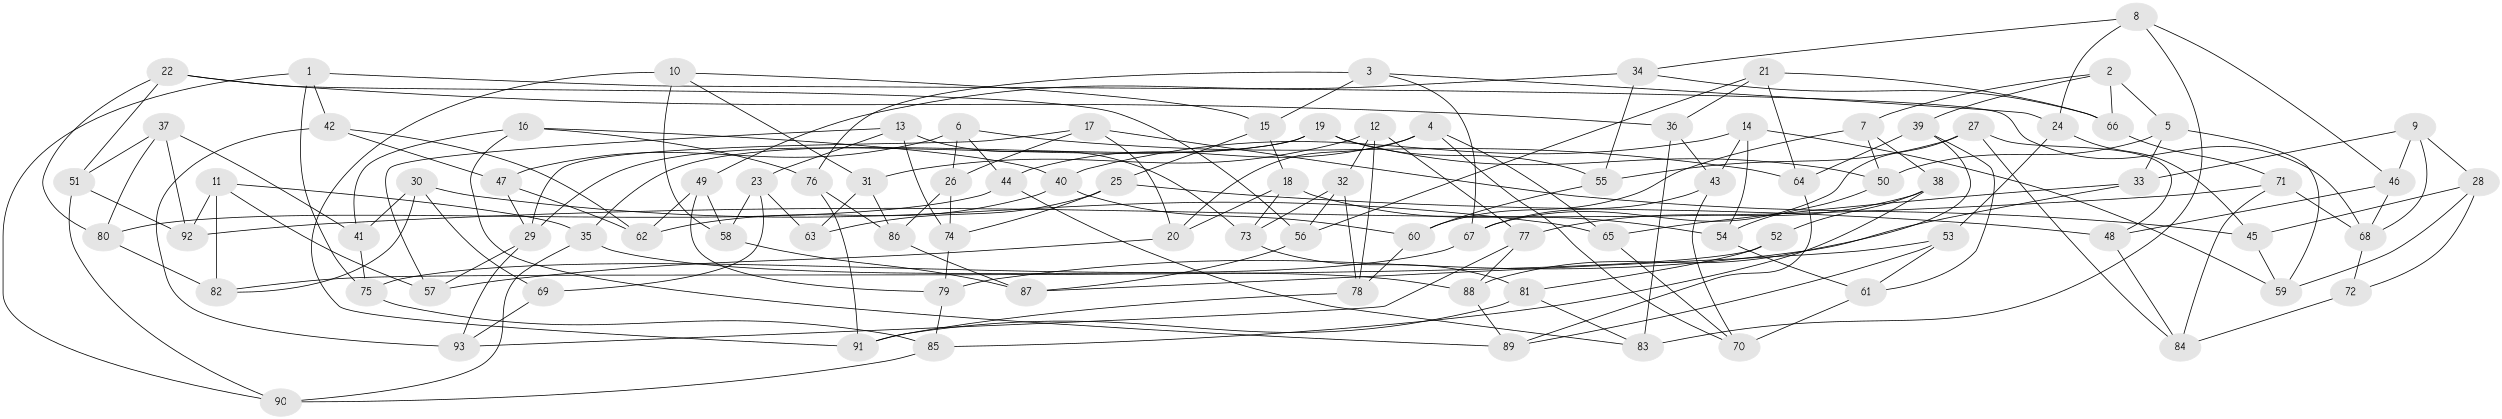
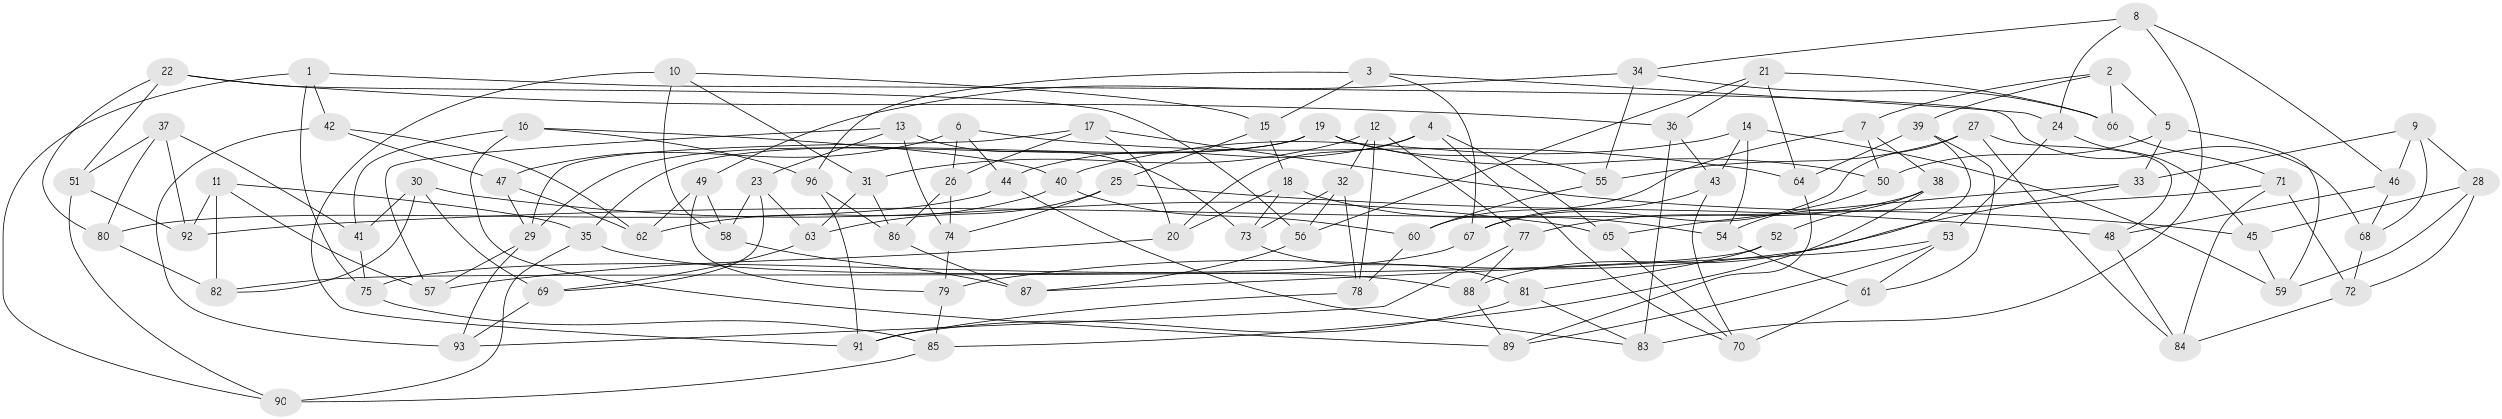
node "76": label "76" -> "96"
edge "71" -- "68": now "71" -- "72"
edge "63" -- "69": added
